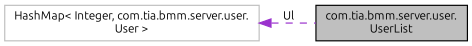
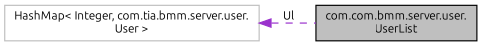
node "com.tia.bmm.server.user. UserList": label "com.tia.bmm.server.user. UserList" -> "com.com.bmm.server.user. UserList"
